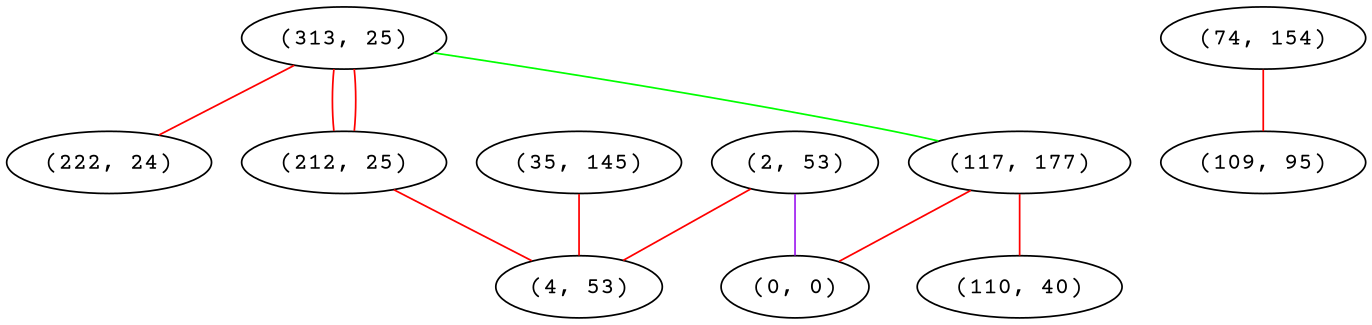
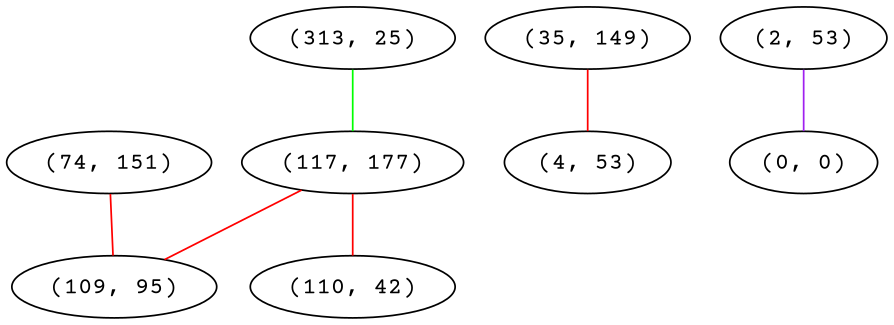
node "(74, 154)": label "(74, 154)" -> "(74, 151)"
node "(222, 24)": removed
node "(212, 25)": removed
node "(35, 145)": label "(35, 145)" -> "(35, 149)"
edge "(2, 53)" -- "(4, 53)": removed
edge "(117, 177)" -- "(0, 0)": now "(117, 177)" -- "(109, 95)"
node "(110, 40)": label "(110, 40)" -> "(110, 42)"
